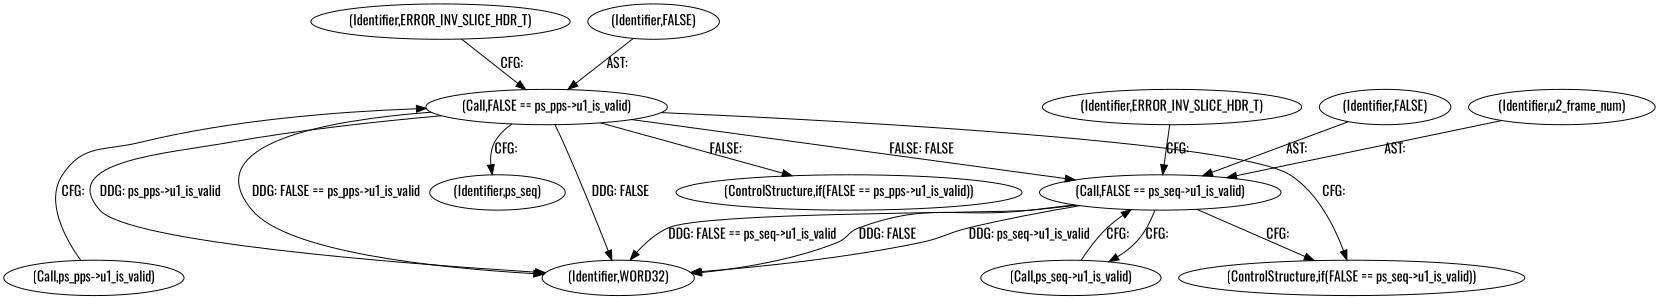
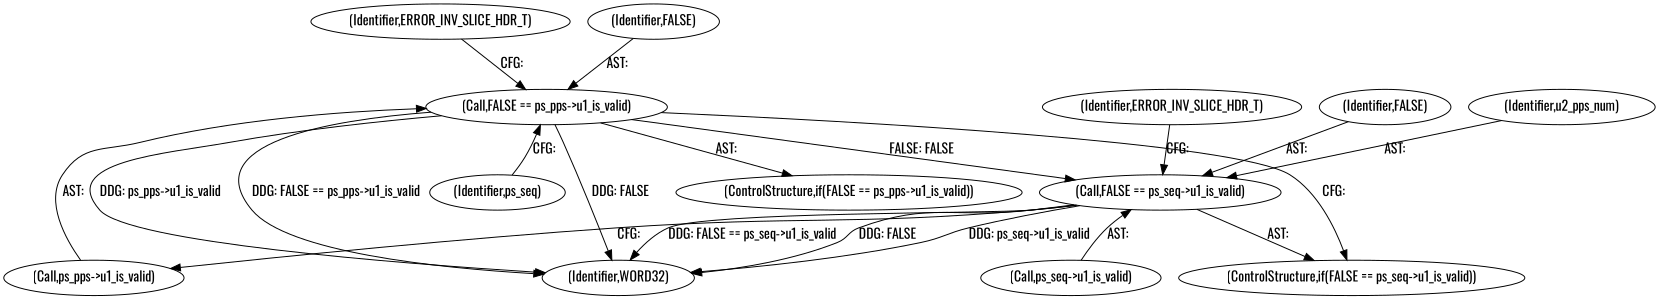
node "(Identifier,u2_frame_num)": label "(Identifier,u2_frame_num)" -> "(Identifier,u2_pps_num)"
edge "(Call,FALSE == ps_pps->u1_is_valid)" -> "(Identifier,ps_seq)": reversed
edge "(Call,FALSE == ps_pps->u1_is_valid)" -> "(ControlStructure,if(FALSE == ps_pps->u1_is_valid))": label "FALSE: " -> "AST: "
edge "(Call,ps_pps->u1_is_valid)" -> "(Call,FALSE == ps_pps->u1_is_valid)": label "CFG: " -> "AST: "
edge "(Call,ps_seq->u1_is_valid)" -> "(Call,FALSE == ps_seq->u1_is_valid)": label "CFG: " -> "AST: "
edge "(Call,FALSE == ps_seq->u1_is_valid)" -> "(ControlStructure,if(FALSE == ps_seq->u1_is_valid))": label "CFG: " -> "AST: "
edge "(Call,FALSE == ps_seq->u1_is_valid)" -> "(Call,ps_seq->u1_is_valid)": now "(Call,FALSE == ps_seq->u1_is_valid)" -> "(Call,ps_pps->u1_is_valid)"
